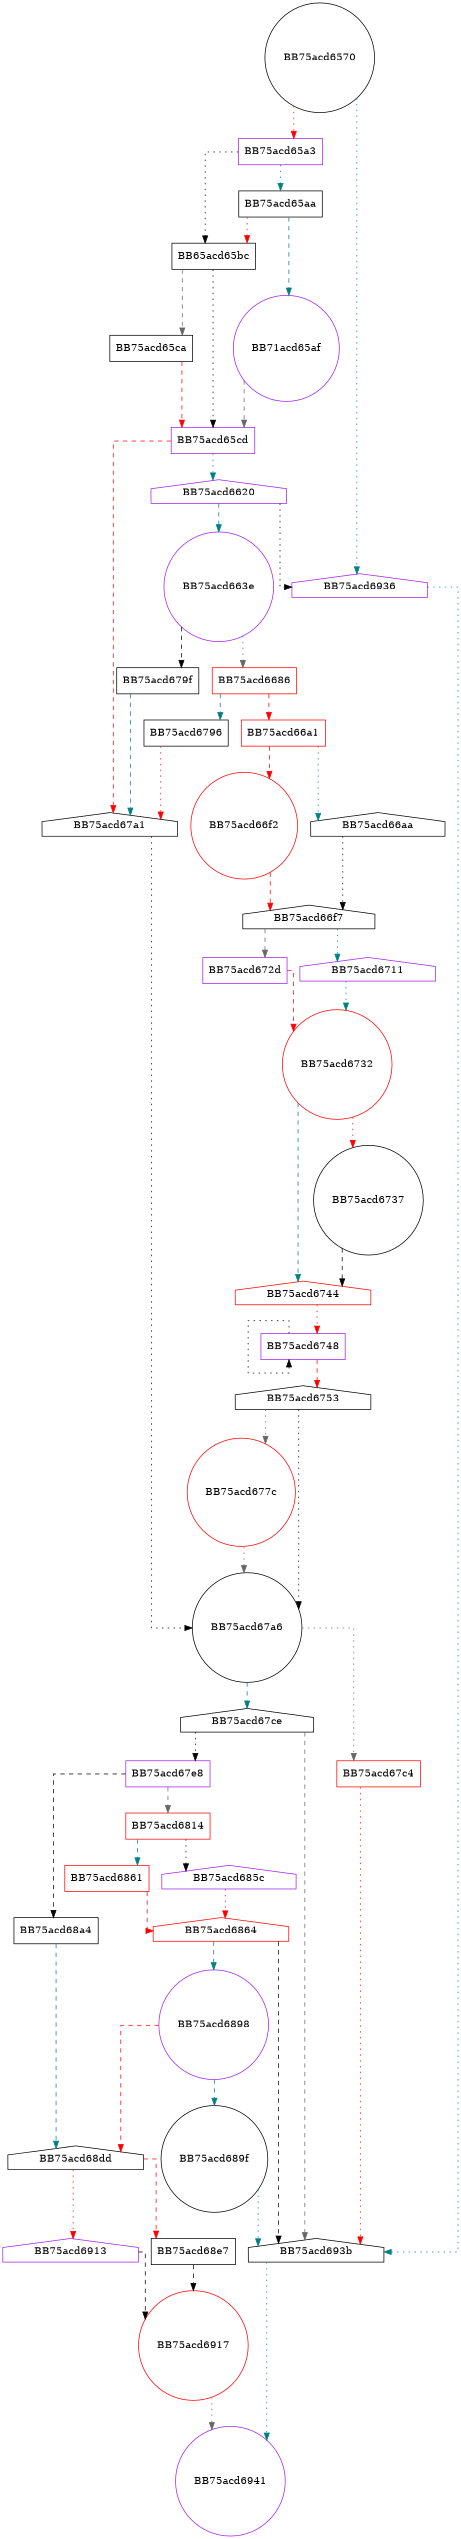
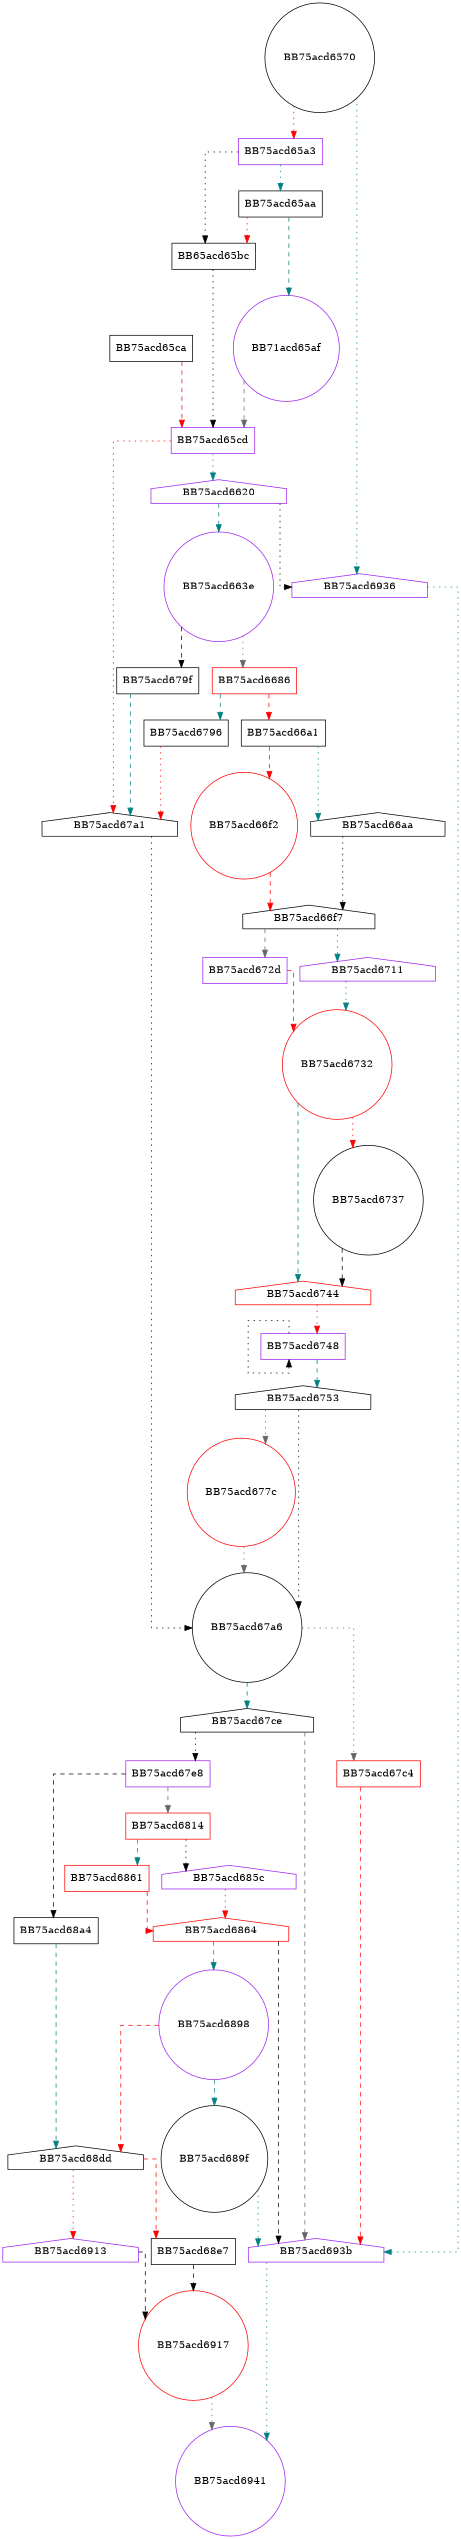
edge "BB65acd65bc" -> "BB75acd65ca": removed
edge "BB75acd65cd" -> "BB75acd67a1": style dashed -> dotted
node "BB75acd66a1": color red -> black
edge "BB75acd6748" -> "BB75acd6753": color red -> teal
edge "BB75acd67c4" -> "BB75acd693b": style dotted -> dashed
node "BB75acd693b": color black -> purple
